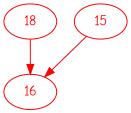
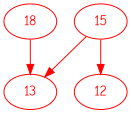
node "16": label "16" -> "13"
node "12": added
